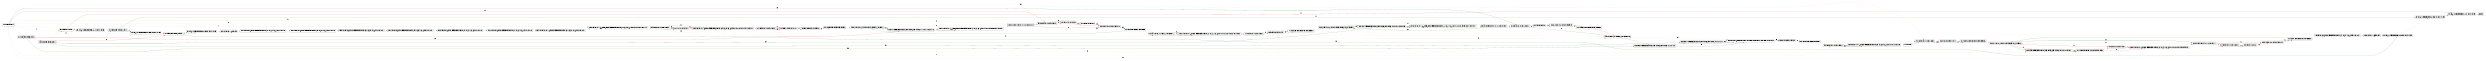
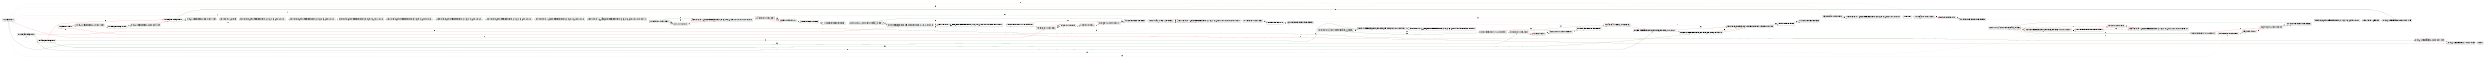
edge "%indvars.iv.next59 = add nuw nsw i64 %indvars.iv58, 1" -> "%cmp14 = icmp slt i64 %indvars.iv.next59, %9": added, label "45"
edge "%n = alloca i32, align 4" -> "%0 = bitcast i32* %n to i8*": now "%n = alloca i32, align 4" -> "%B = alloca [255 x double], align 16"
